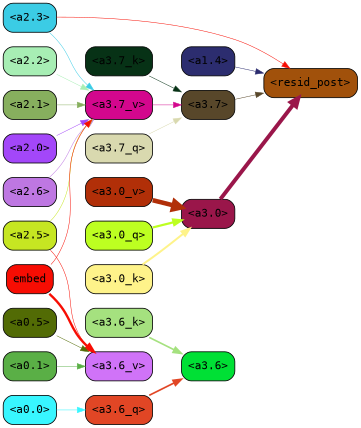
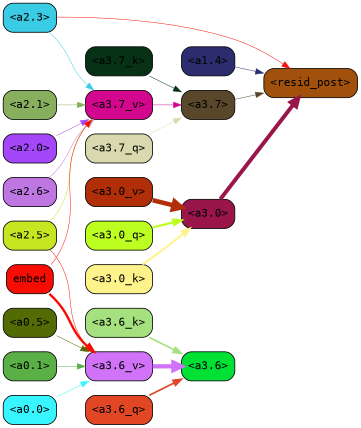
node "<a2.2>": removed
edge "<a3.6_v>" -> "<a3.6>": added
edge "<a0.0>" -> "<a3.6_q>": now "<a0.0>" -> "<a3.6_v>"
